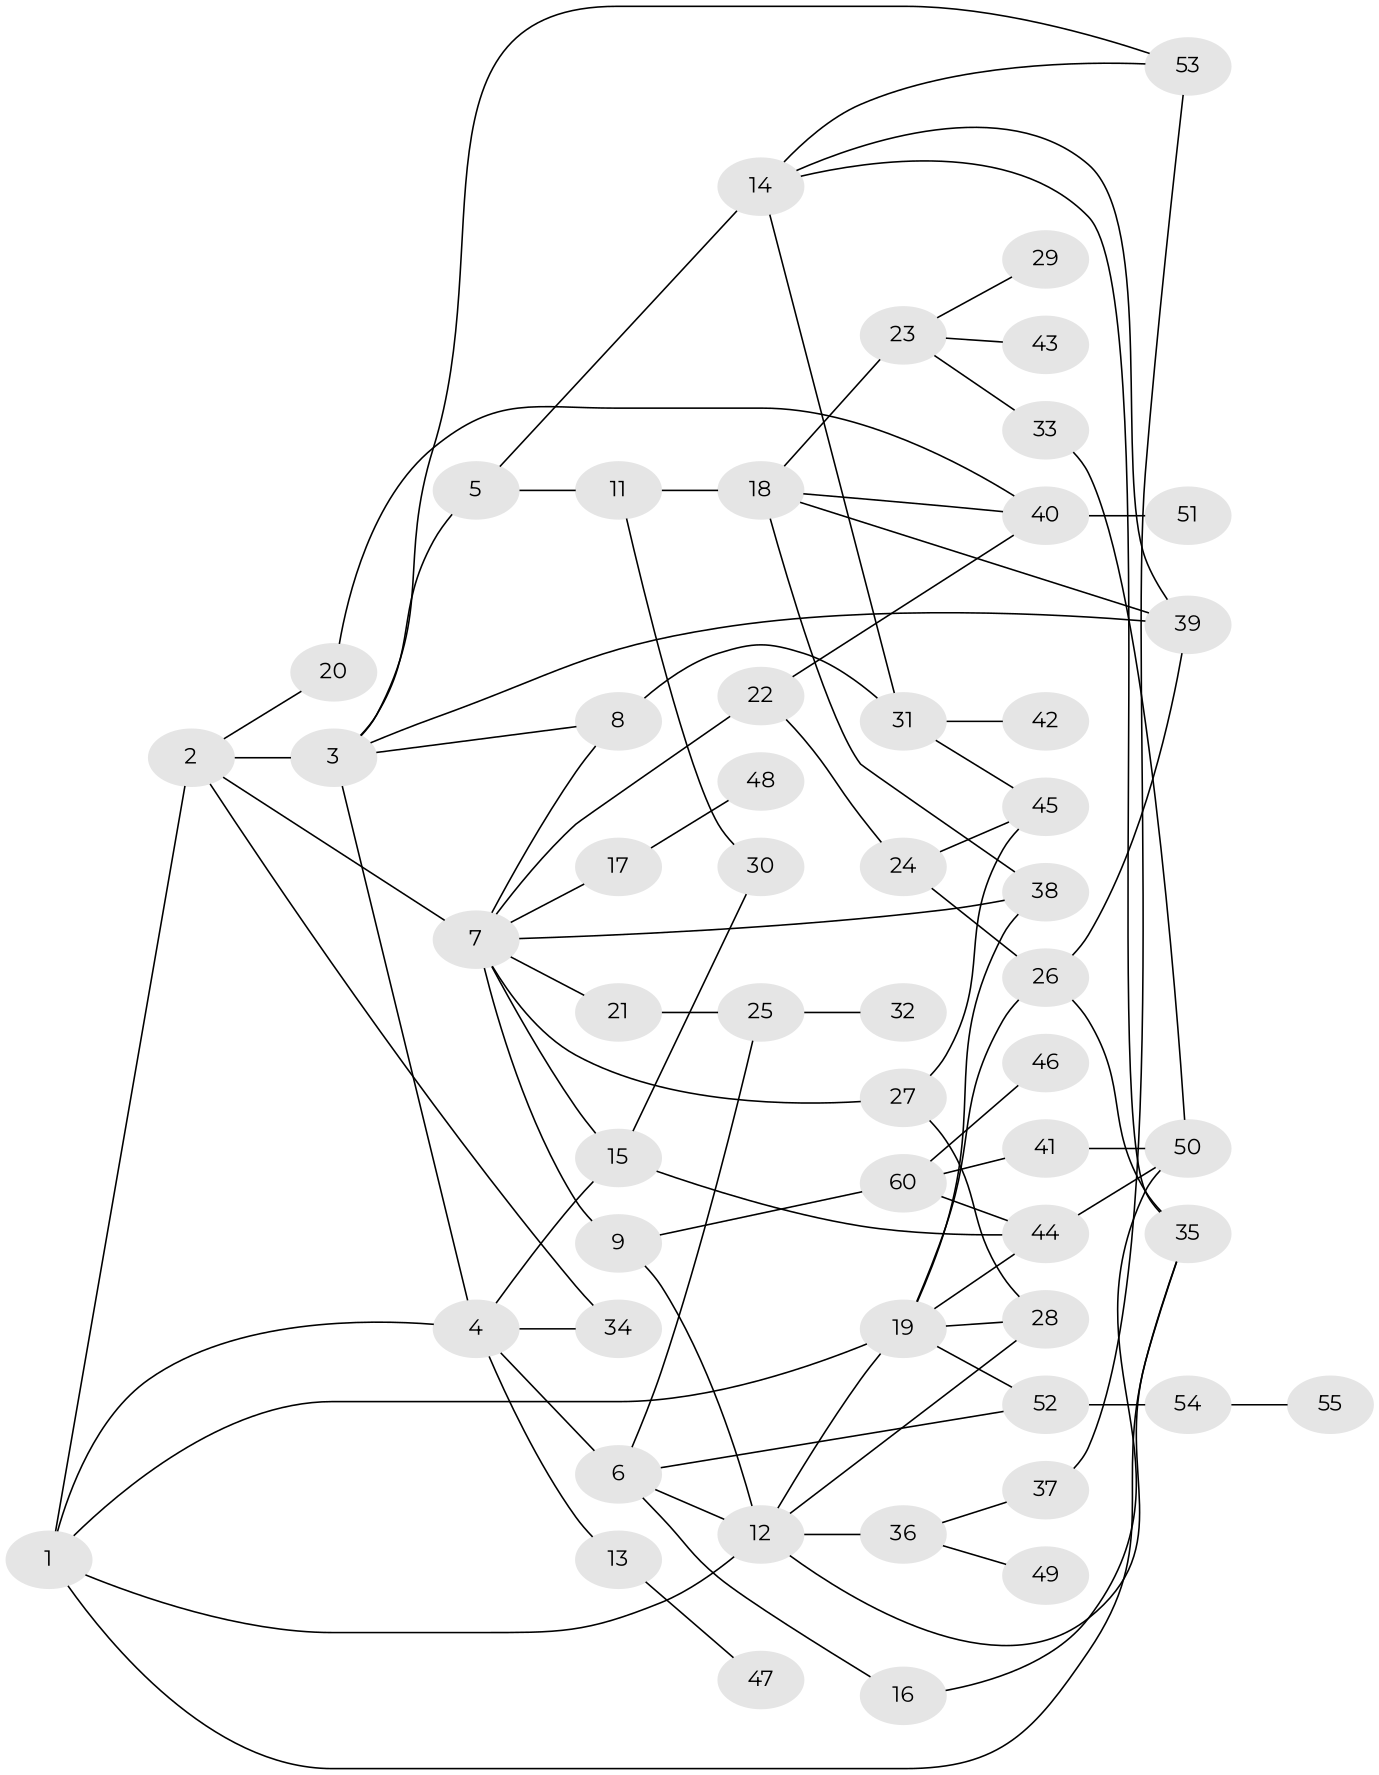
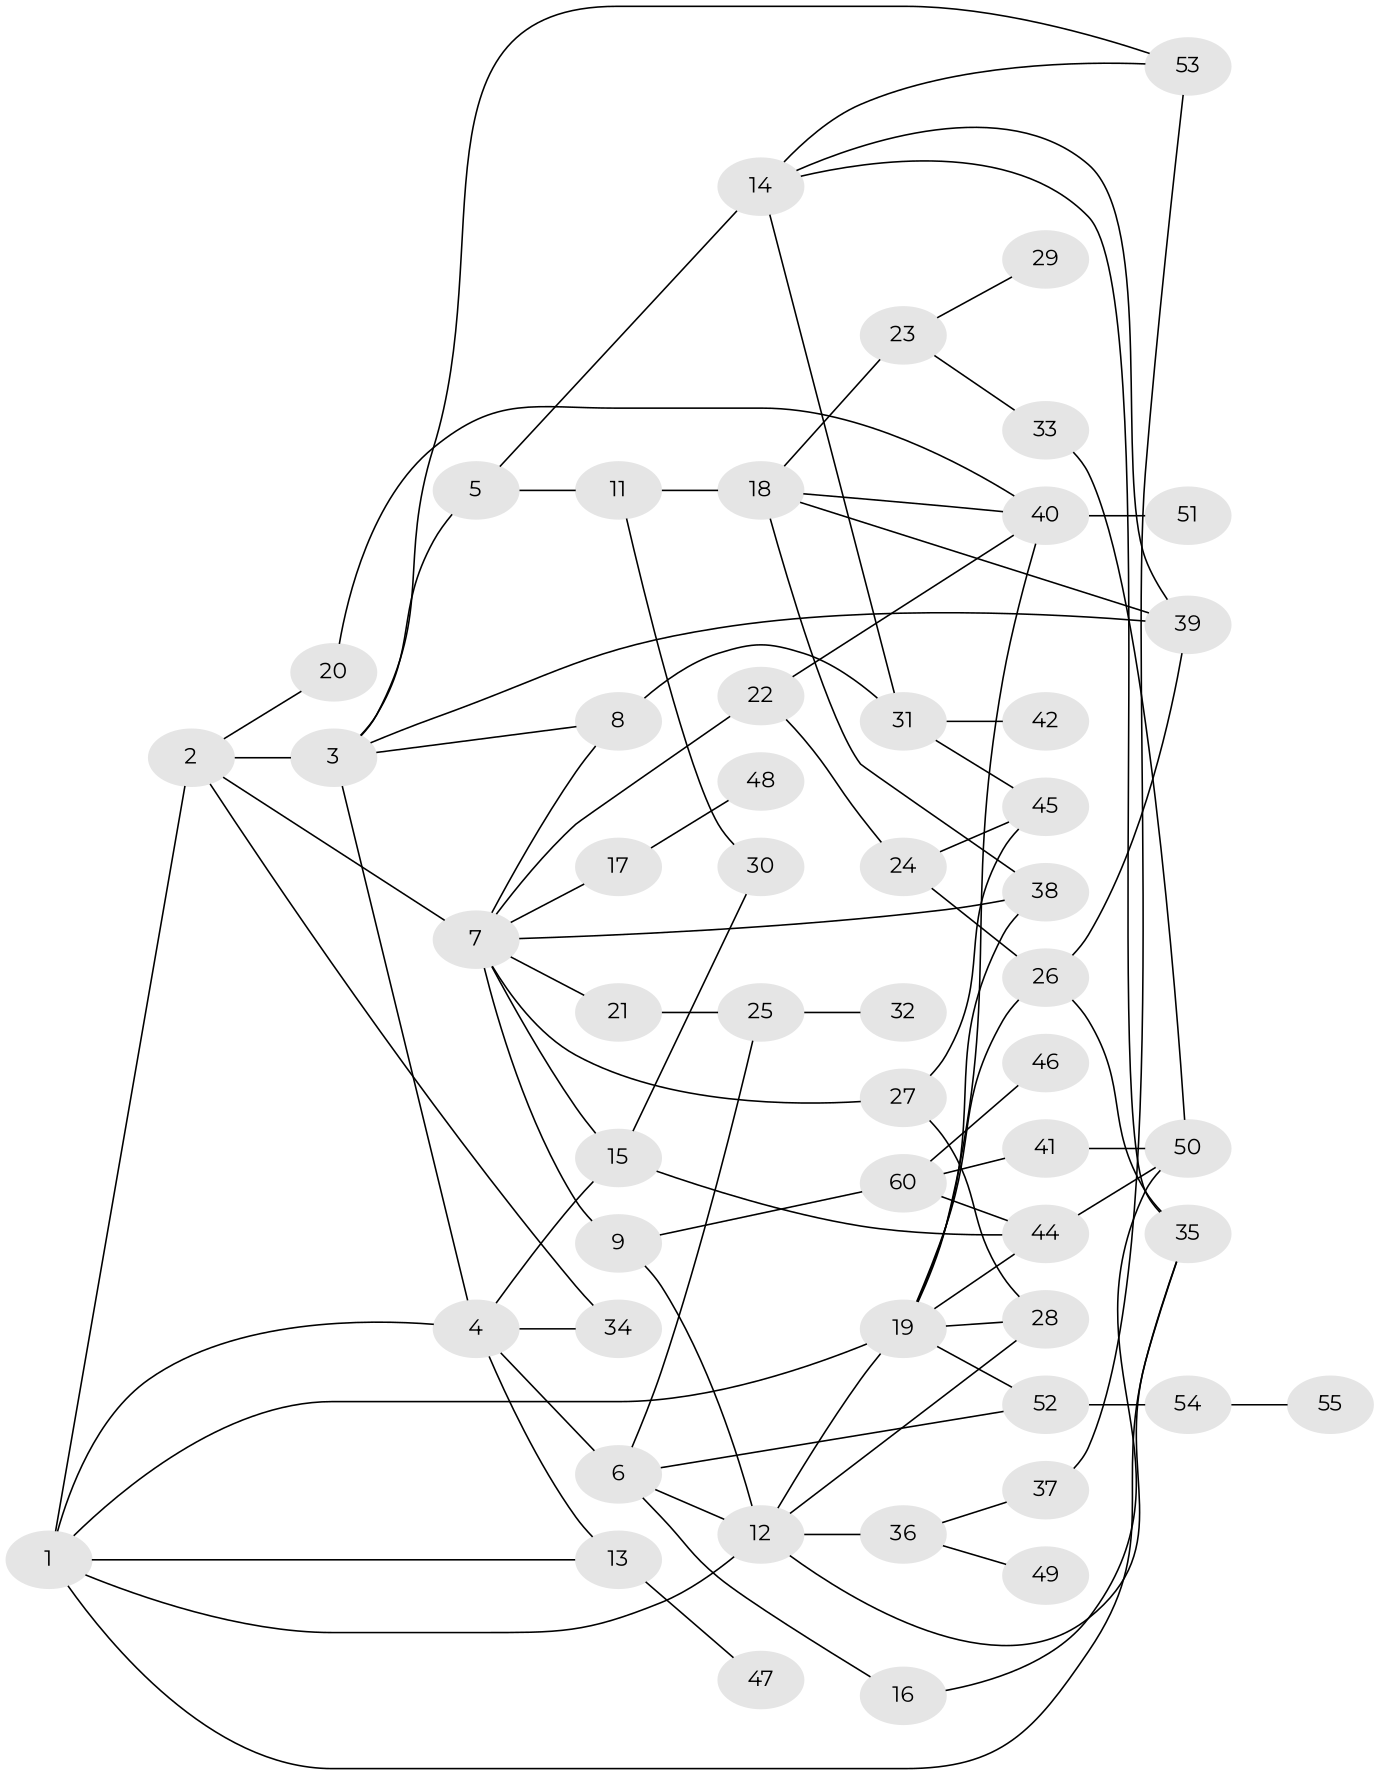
node "43": removed
edge "40" -- "19": added
edge "1" -- "13": added
